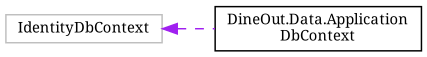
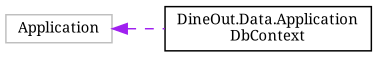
node "IdentityDbContext": label "IdentityDbContext" -> "Application"
